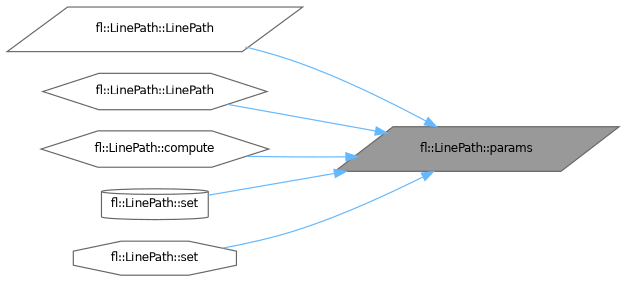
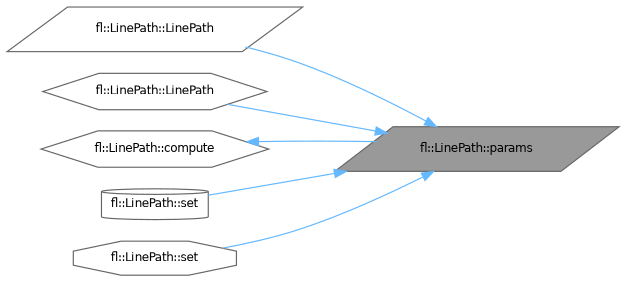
edge "fl::LinePath::compute" -> "fl::LinePath::params": reversed
